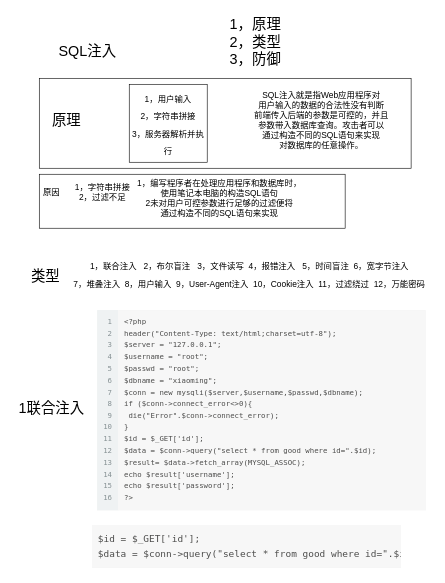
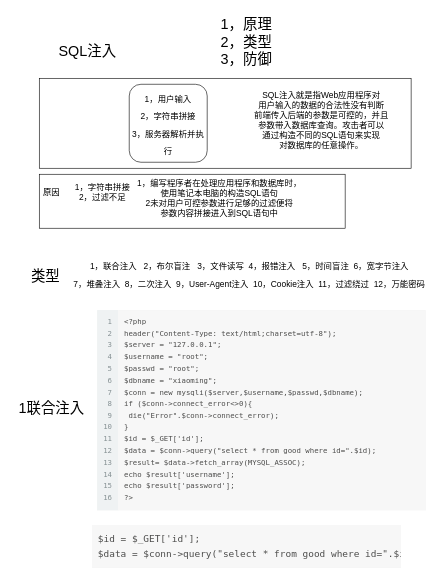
node "1，原理 2，类型 3，防御": moved (255, 42) -> (246, 42)
node "原理": removed
node "1，用户输入 2，字符串拼接 3，服务器解析并执行": shape rectangle -> rounded rectangle
node "1，编写程序者在处理应用程序和数据库时， 使用笔记本电脑的构造SQL语句 2未对用户可控参数进行足够的过滤便将 通过构造不同的SQL语句来实现": label "1，编写程序者在处理应用程序和数据库时， 使用笔记本电脑的构造SQL语句 2未对用户可控参数进行足够的过滤便将 通过构造不同的SQL语句来实现" -> "1，编写程序者在处理应用程序和数据库时， 使用笔记本电脑的构造SQL语句 2未对用户可控参数进行足够的过滤便将 参数内容拼接进入到SQL语句中"
node "1，联合注入 2，布尔盲注 3，文件读写 4，报错注入 5，时间盲注 6，宽字节注入 7，堆叠注入 8，用户输入 9，User-Agent注入 10，Cookie注入 11，过滤绕过 12，万能密码": label "1，联合注入 2，布尔盲注 3，文件读写 4，报错注入 5，时间盲注 6，宽字节注入 7，堆叠注入 8，用户输入 9，User-Agent注入 10，Cookie注入 11，过滤绕过 12，万能密码" -> "1，联合注入 2，布尔盲注 3，文件读写 4，报错注入 5，时间盲注 6，宽字节注入 7，堆叠注入 8，二次注入 9，User-Agent注入 10，Cookie注入 11，过滤绕过 12，万能密码"
